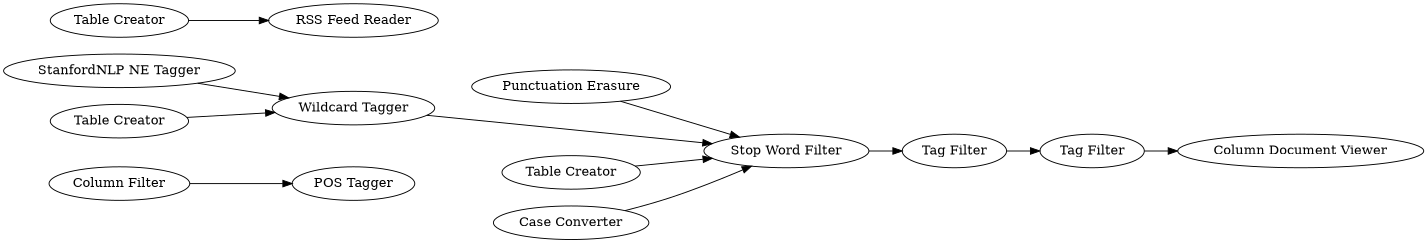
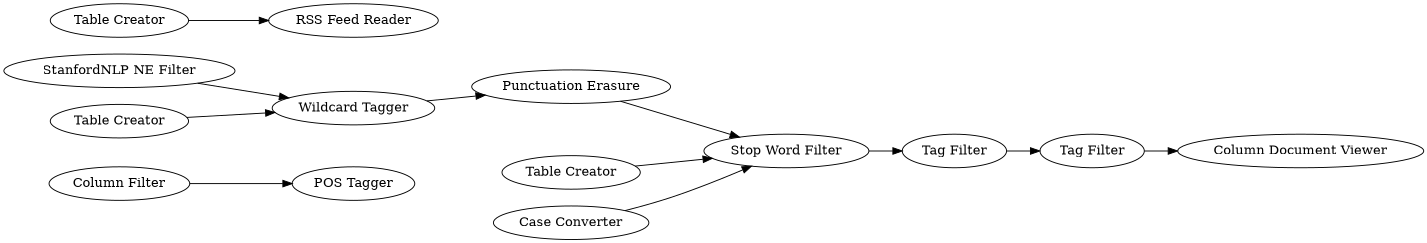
node "StanfordNLP NE Tagger": label "StanfordNLP NE Tagger" -> "StanfordNLP NE Filter"
edge "Wildcard Tagger" -> "Stop Word Filter": now "Wildcard Tagger" -> "Punctuation Erasure"
